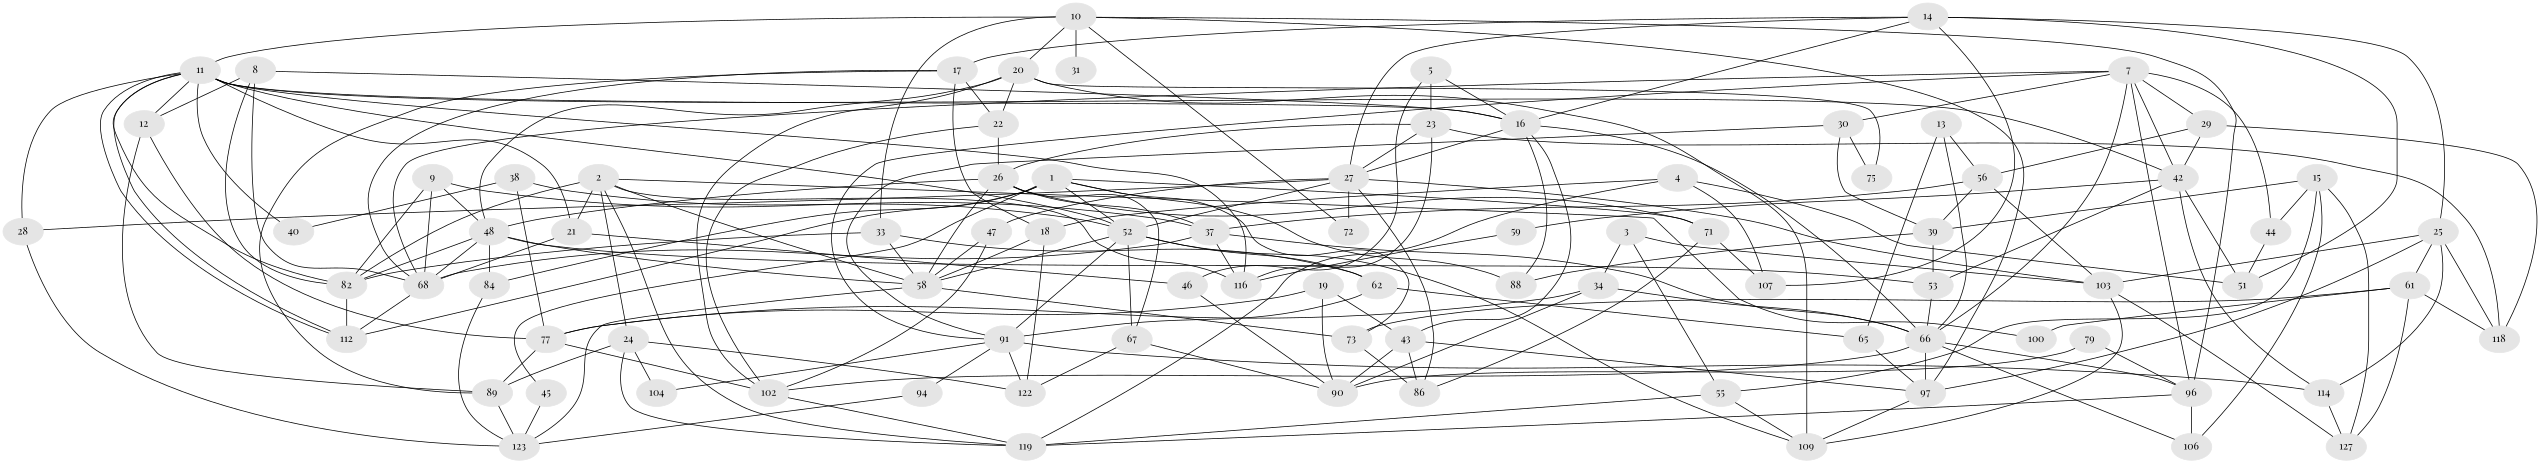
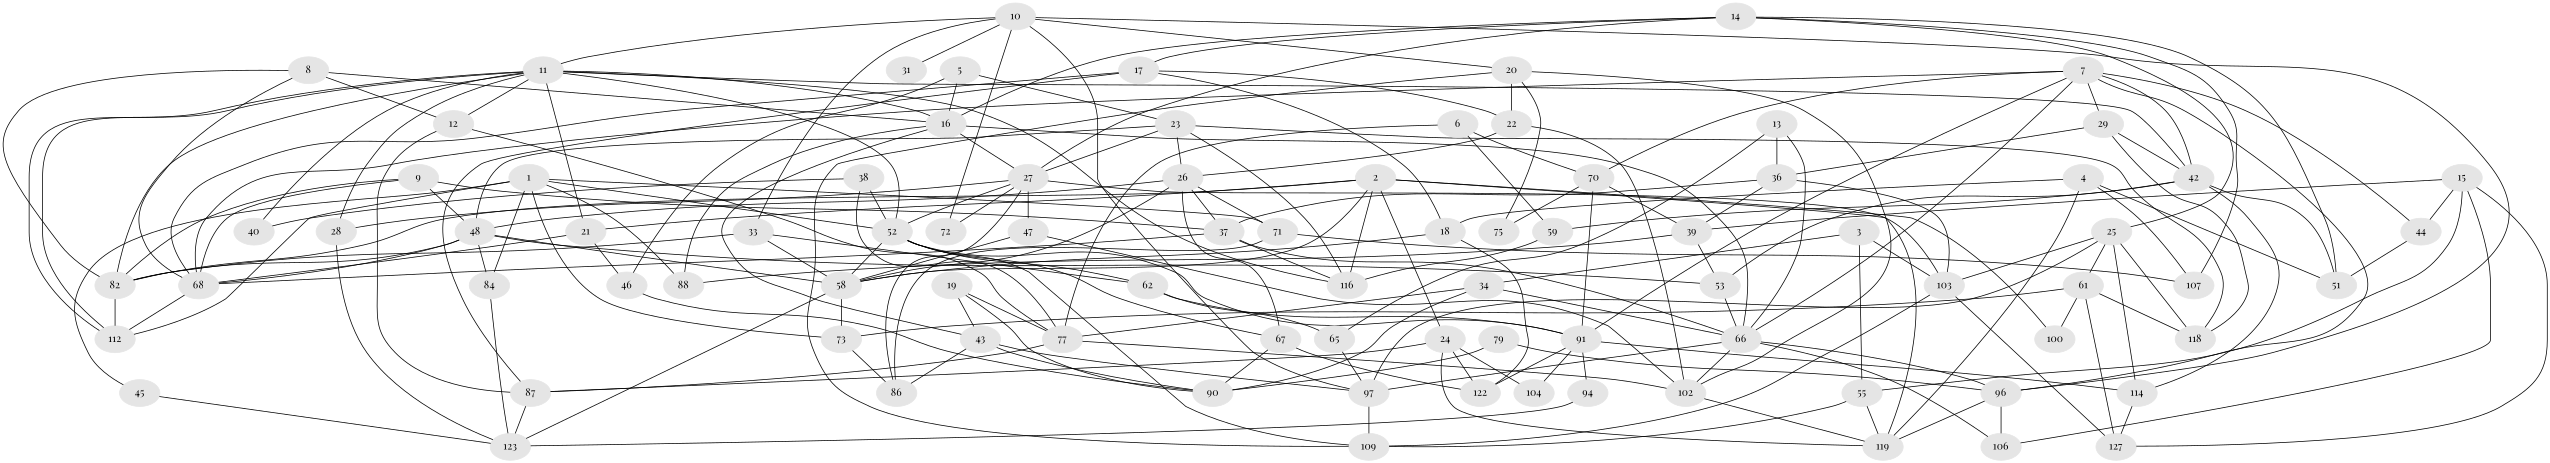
edge "20" -- "48": now "23" -- "48"
node "6": added
node "30": label "30" -> "70"
node "56": label "56" -> "36"
node "89": label "89" -> "87"
